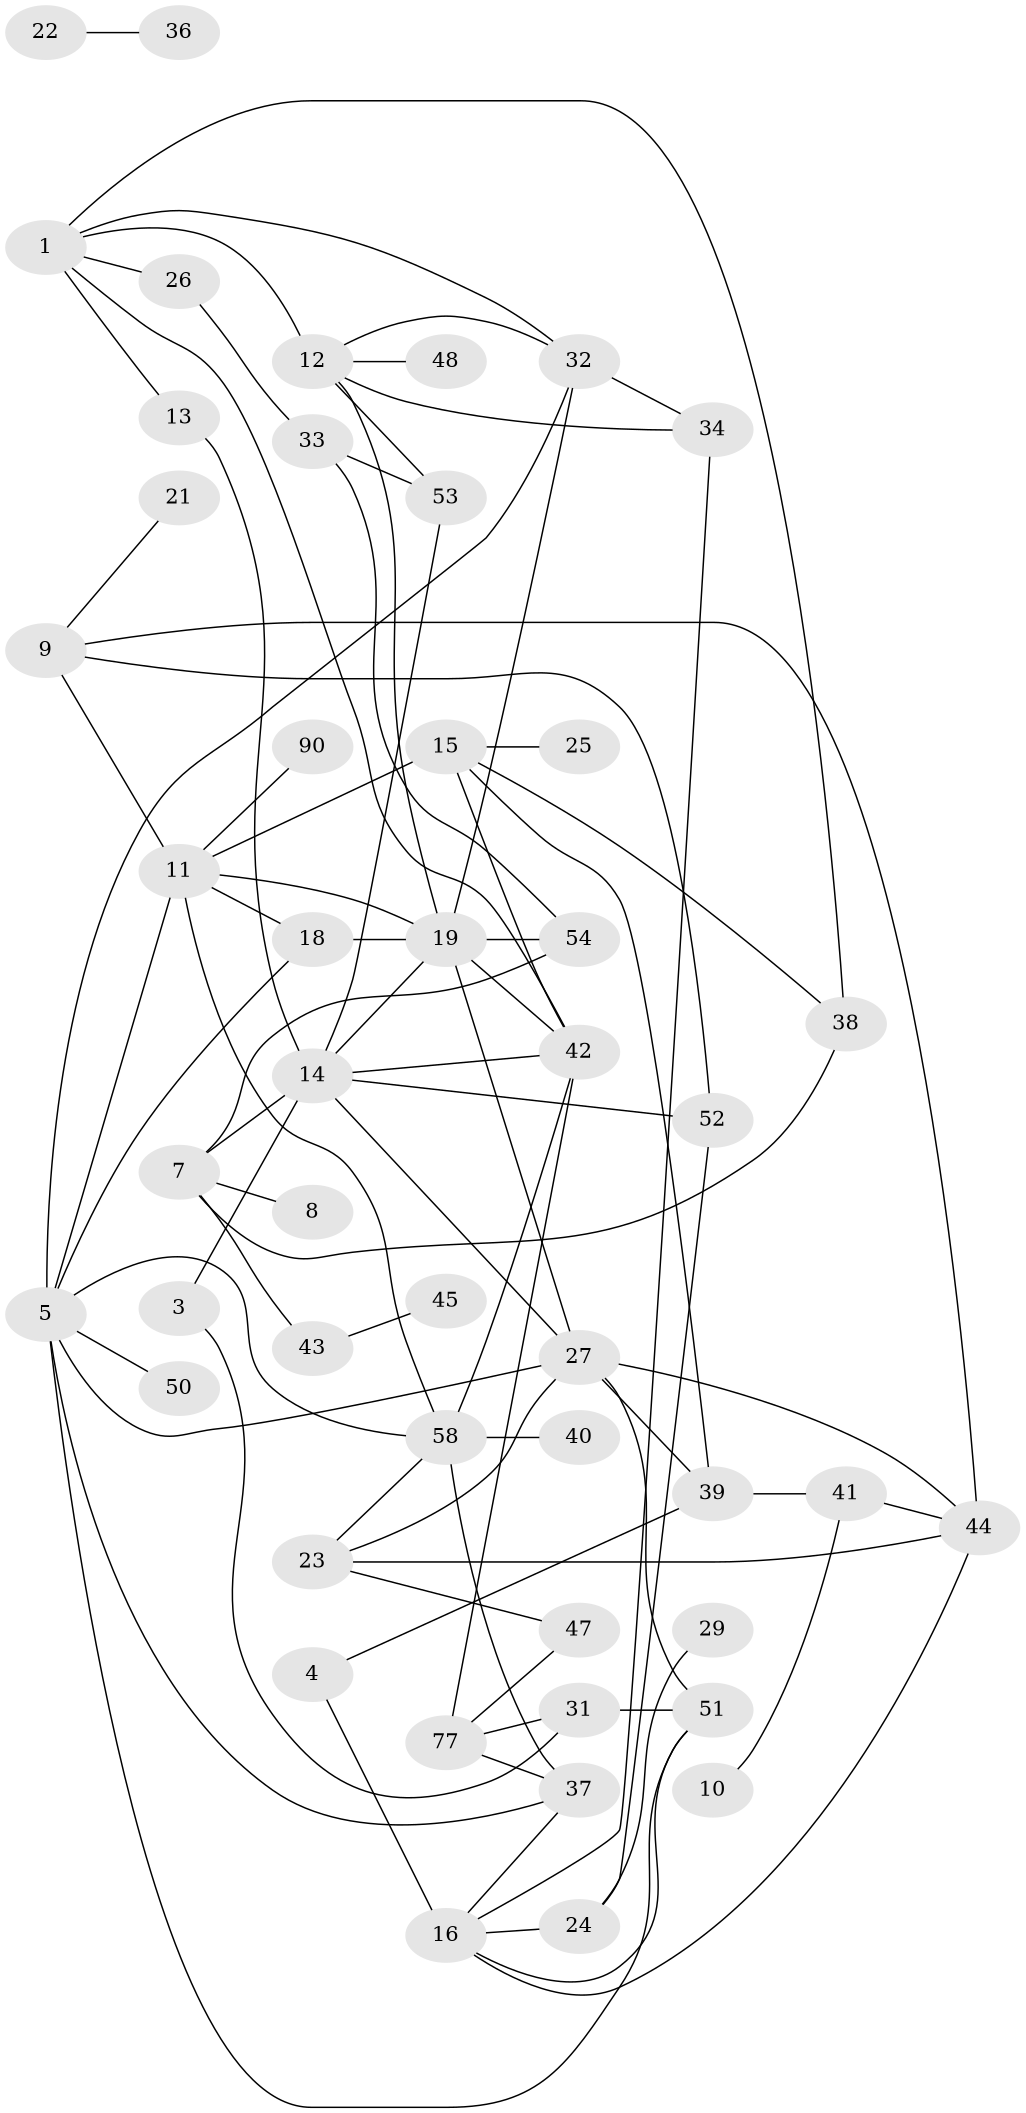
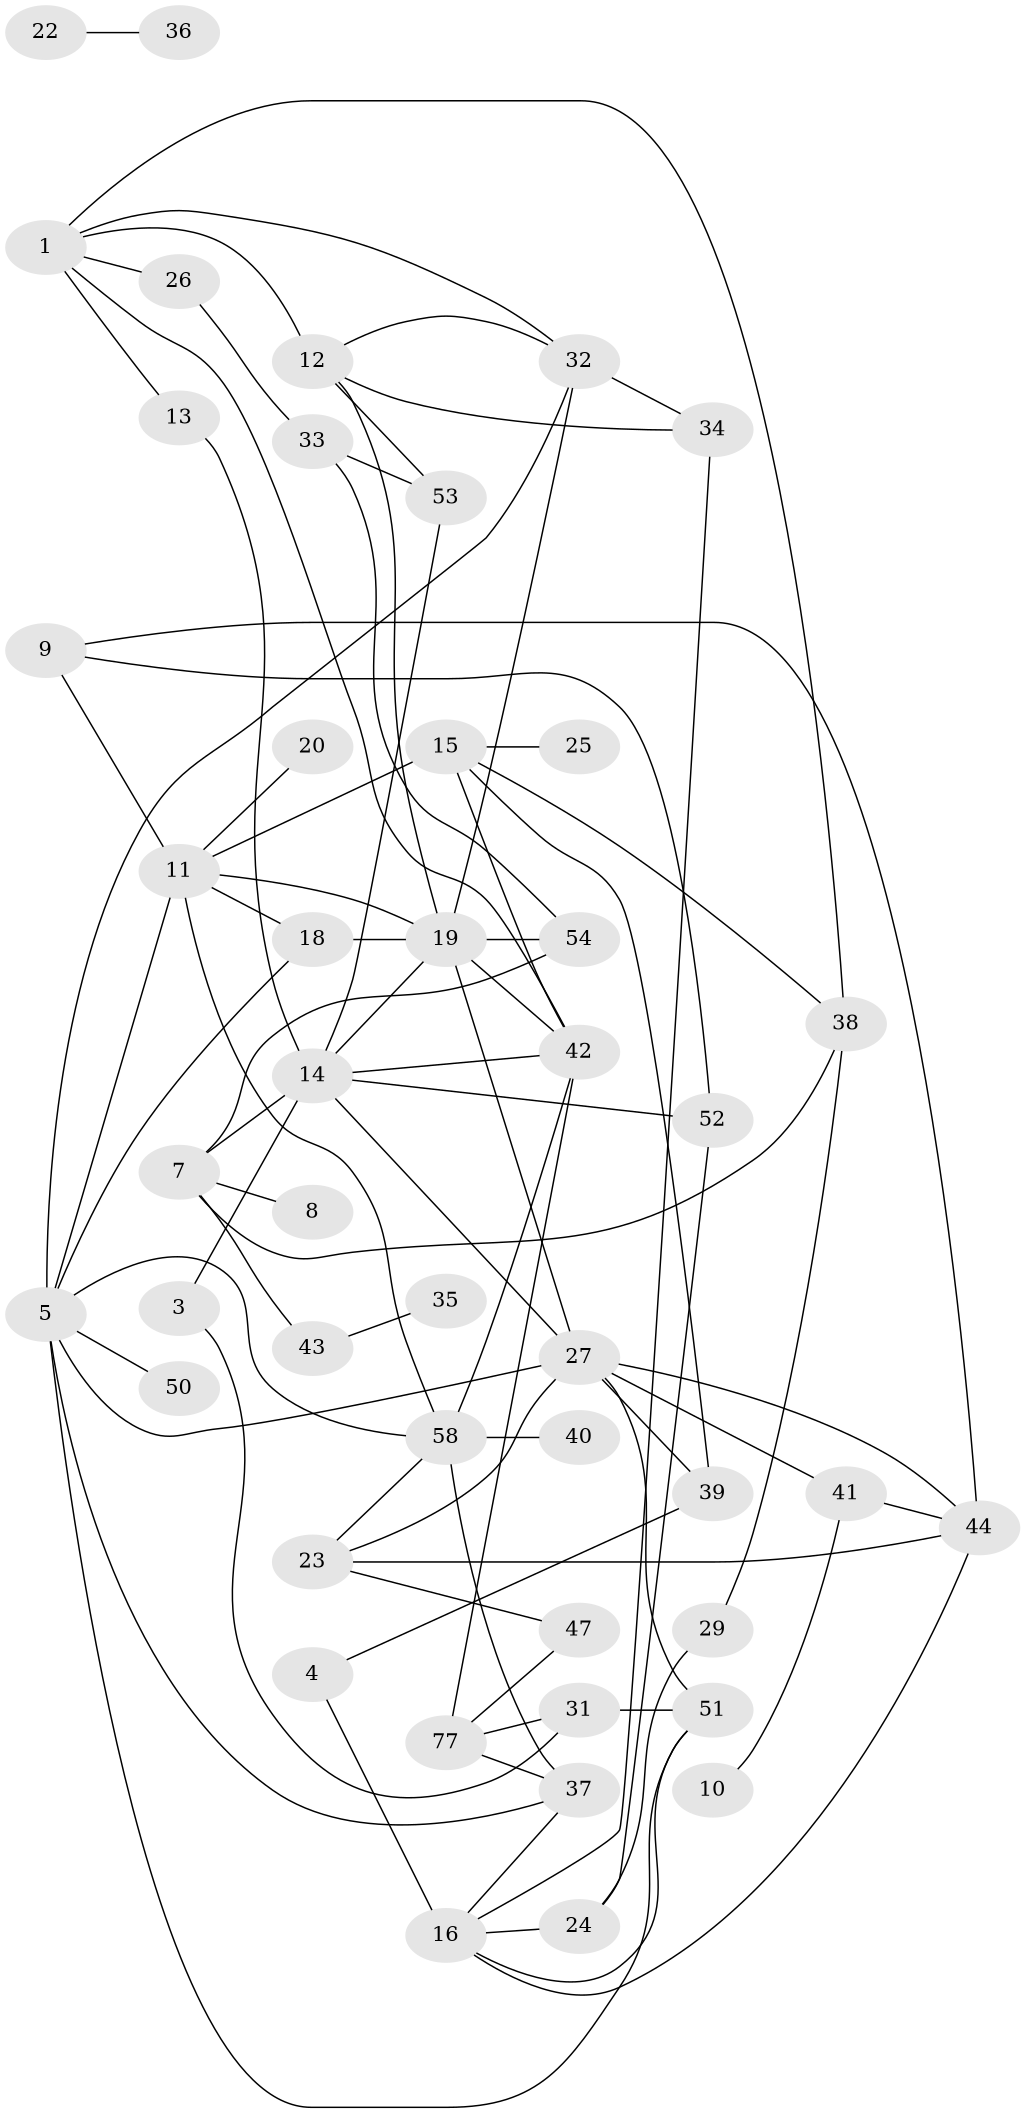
node "48": removed
node "21": removed
node "90": label "90" -> "20"
node "45": label "45" -> "35"
edge "38" -- "29": added
edge "39" -- "41": now "27" -- "41"
